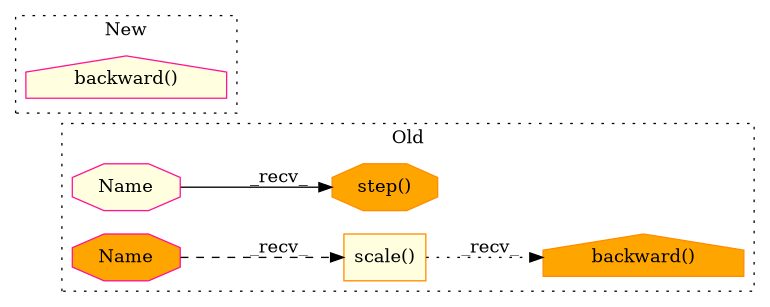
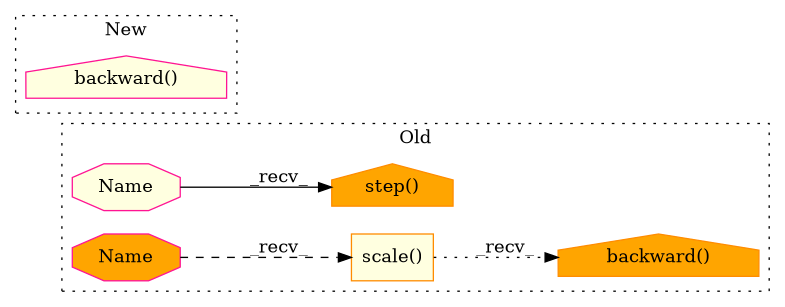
node "step()": shape octagon -> house
